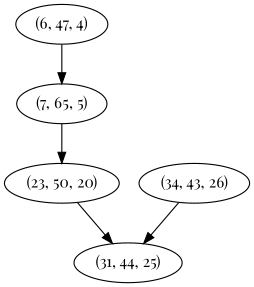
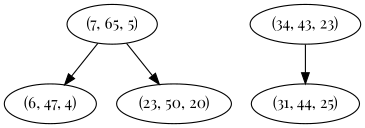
edge "(6, 47, 4)" -> "(7, 65, 5)": reversed
node "(34, 43, 26)": label "(34, 43, 26)" -> "(34, 43, 23)"
edge "(23, 50, 20)" -> "(31, 44, 25)": removed
